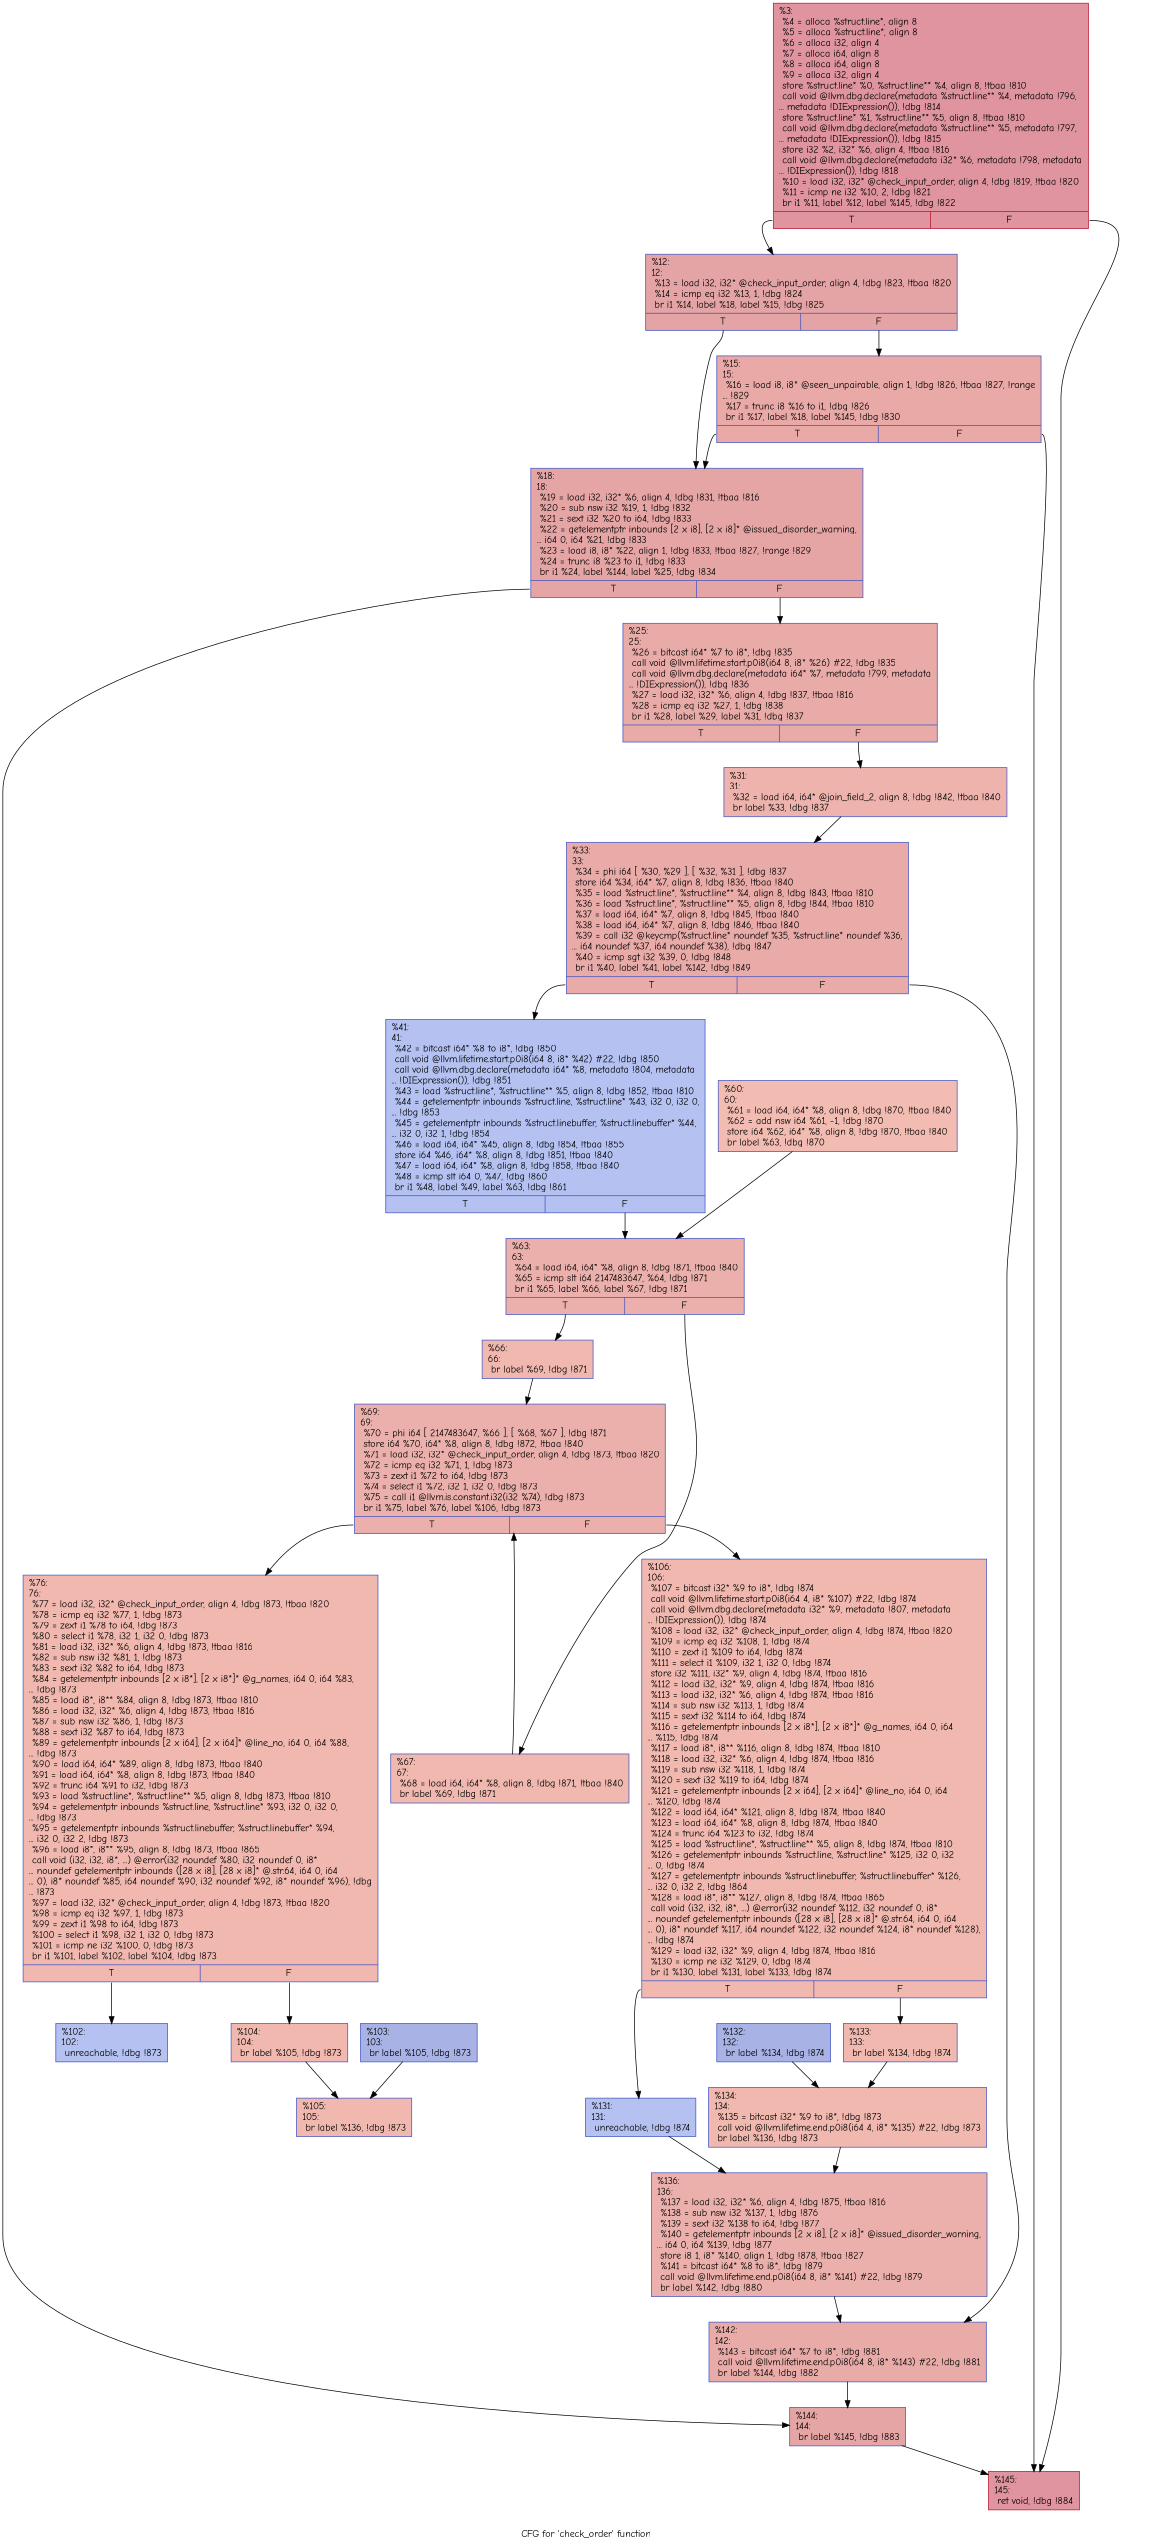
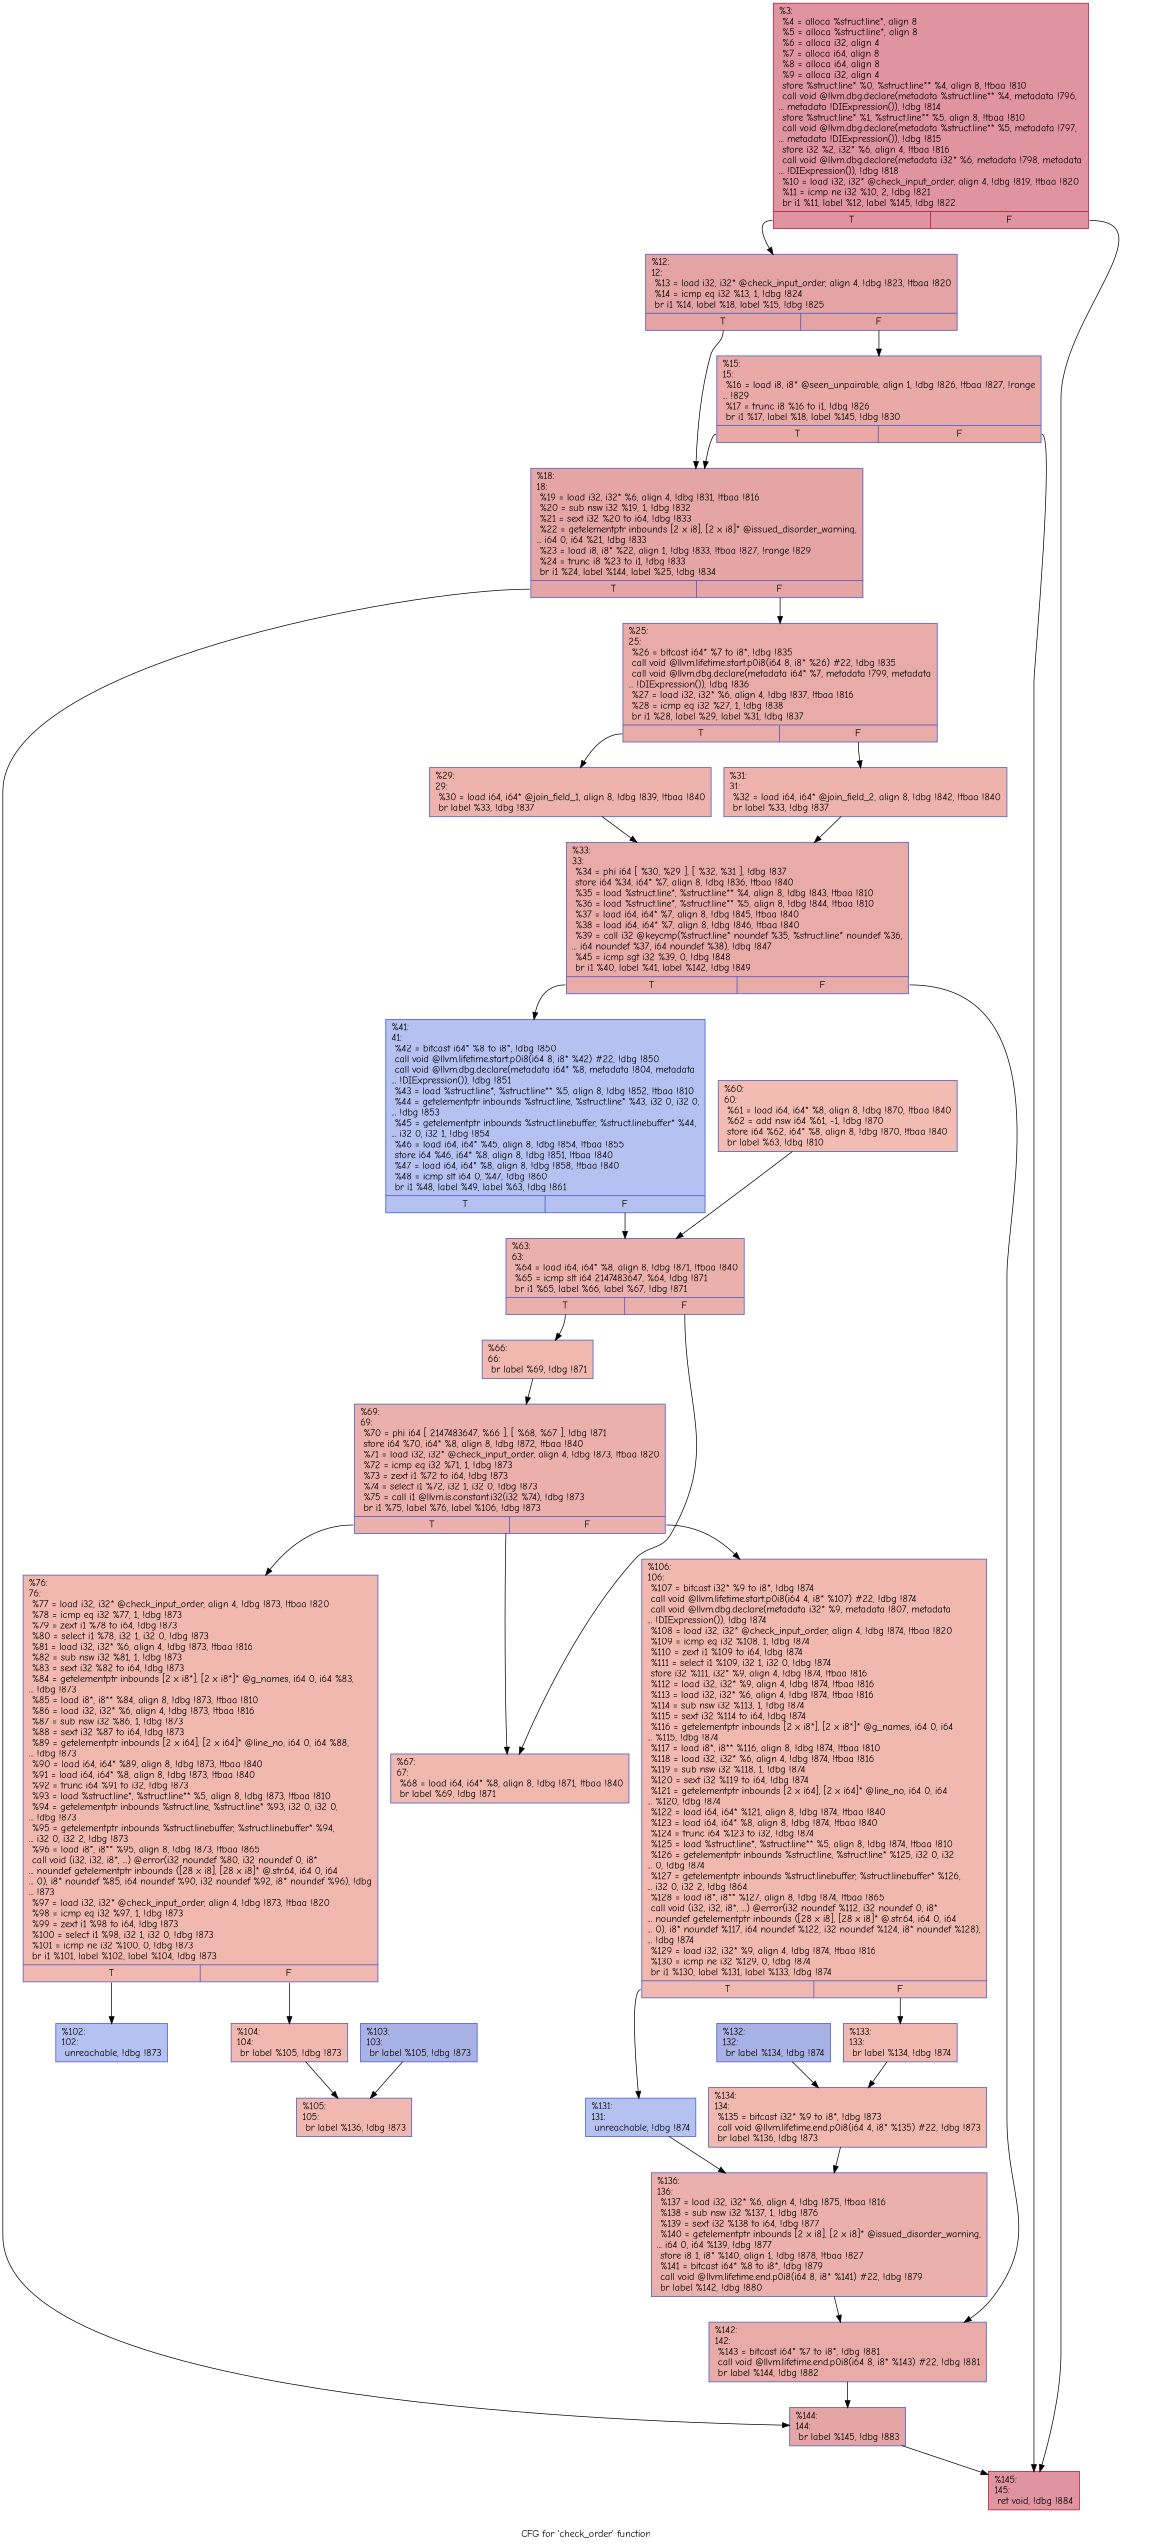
node "%29:": added
node "%33:": text "%40 = icmp sgt i32 %39, 0, !dbg !848" -> "%45 = icmp sgt i32 %39, 0, !dbg !848"
node "%60:": text "br label %63, !dbg !870" -> "br label %63, !dbg !810"
edge "%67:" -> "%69:": reversed
